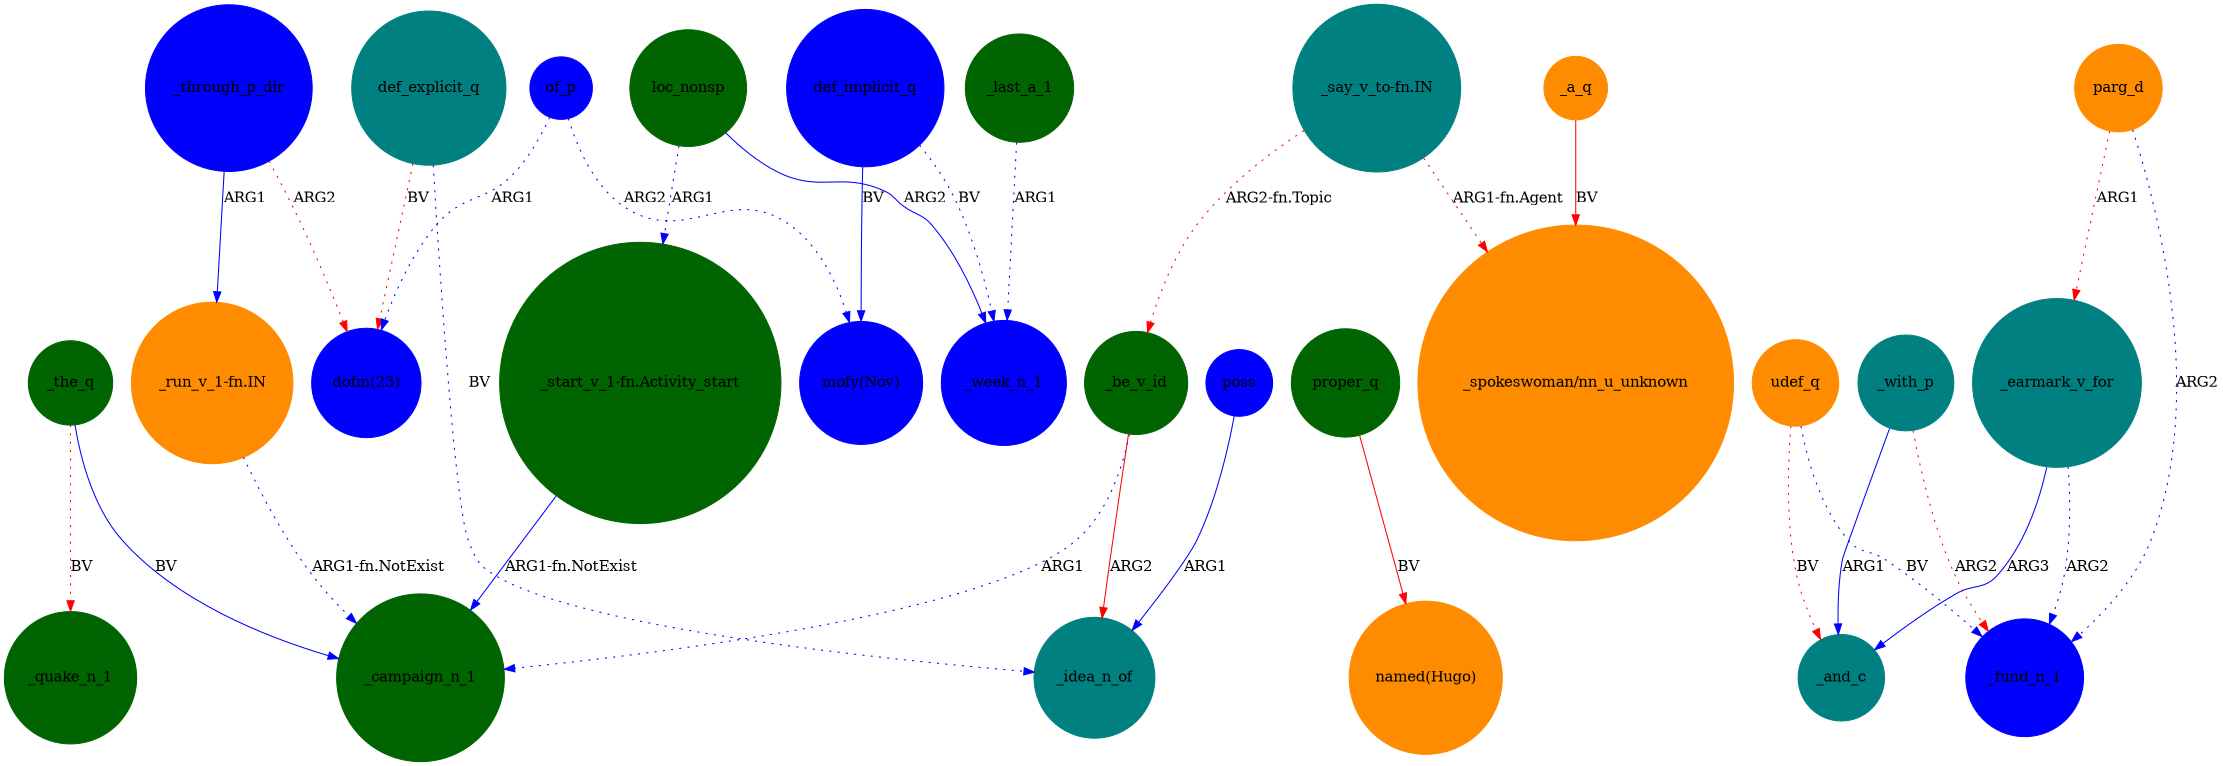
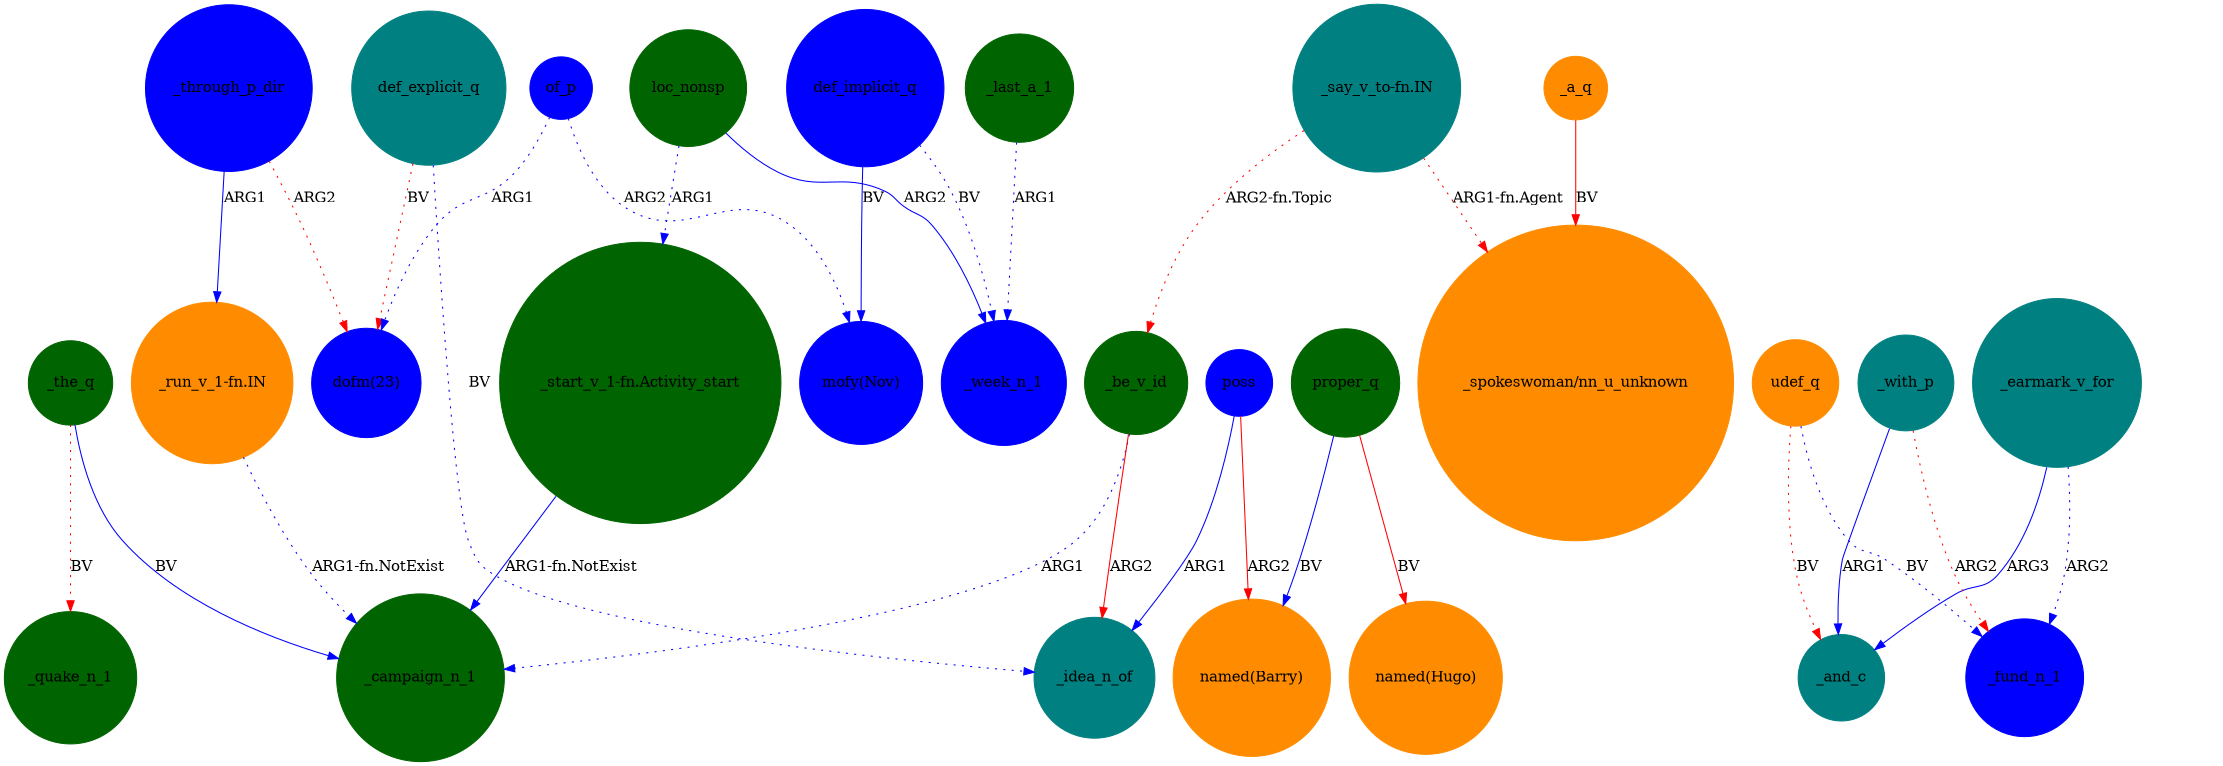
node "parg_d": removed
node "named(Barry)": added
